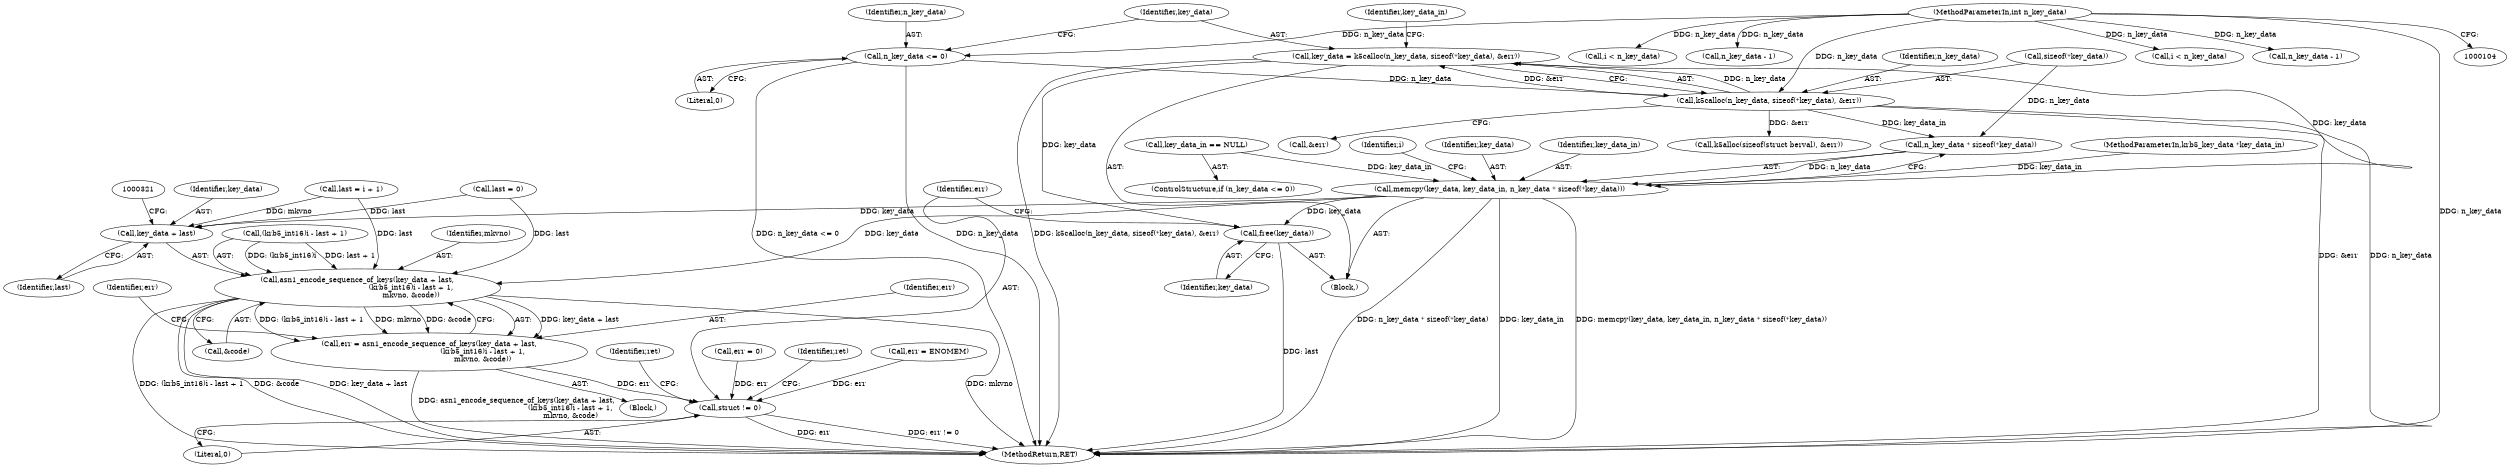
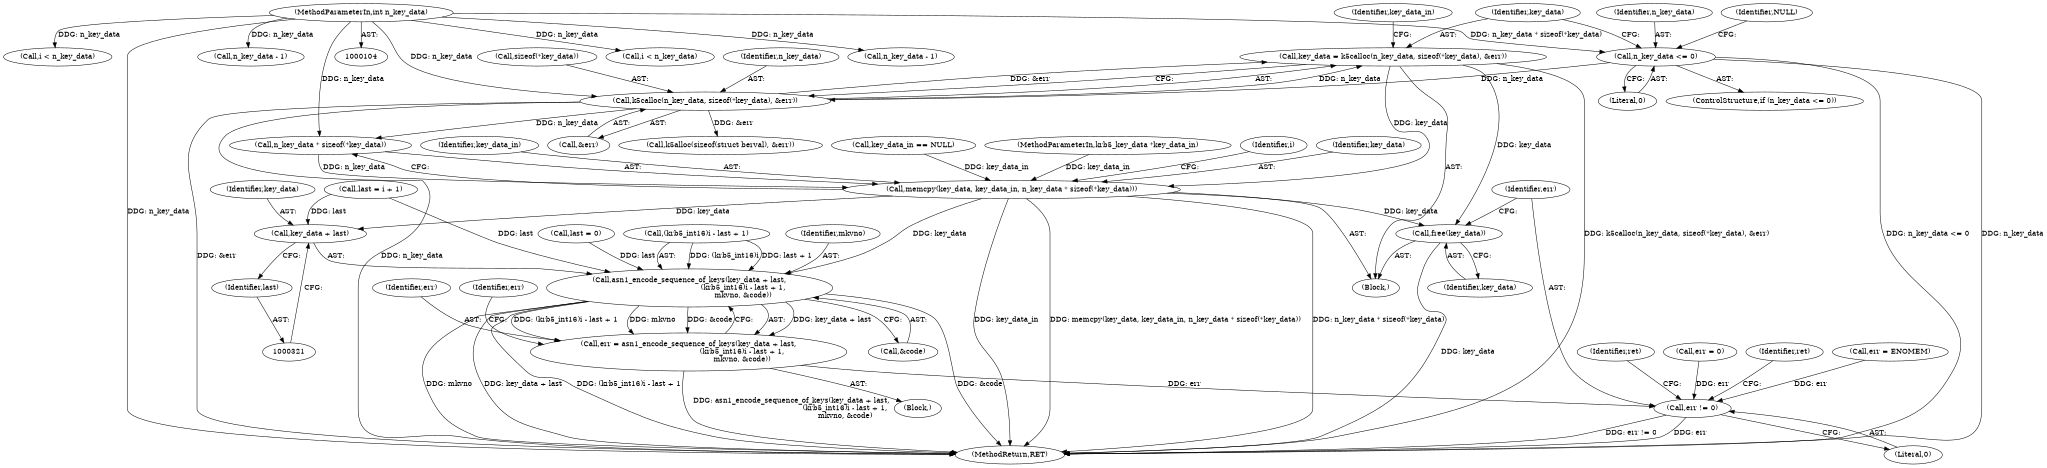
node "(Identifier,NULL)": added
edge "(MethodParameterIn,int n_key_data)" -> "(Call,n_key_data <= 0)": label "DDG: n_key_data" -> "DDG: n_key_data * sizeof(*key_data)"
edge "(MethodParameterIn,int n_key_data)" -> "1000104": label "CFG: " -> "AST: "
edge "(Call,sizeof(*key_data))" -> "(Call,n_key_data * sizeof(*key_data))": now "(MethodParameterIn,int n_key_data)" -> "(Call,n_key_data * sizeof(*key_data))"
edge "(Call,&err)" -> "(Call,k5calloc(n_key_data, sizeof(*key_data), &err))": added, label "AST:"
edge "(Call,k5calloc(n_key_data, sizeof(*key_data), &err))" -> "(Call,&err)": label "CFG: " -> "AST: "
edge "(Call,k5calloc(n_key_data, sizeof(*key_data), &err))" -> "(Call,n_key_data * sizeof(*key_data))": label "DDG: key_data_in" -> "DDG: n_key_data"
edge "(Call,key_data_in == NULL)" -> "(ControlStructure,if (n_key_data <= 0))": now "(Call,n_key_data <= 0)" -> "(ControlStructure,if (n_key_data <= 0))"
edge "(Call,last = i + 1)" -> "(Call,key_data + last)": label "DDG: mkvno" -> "DDG: last"
edge "(Call,last = 0)" -> "(Call,key_data + last)": removed, label "DDG: last"
edge "(Identifier,last)" -> "(Call,key_data + last)": now "(Identifier,last)" -> "1000321"
edge "(Call,free(key_data))" -> "(MethodReturn,RET)": label "DDG: last" -> "DDG: key_data"
node "(Call,struct != 0)": label "(Call,struct != 0)" -> "(Call,err != 0)"
